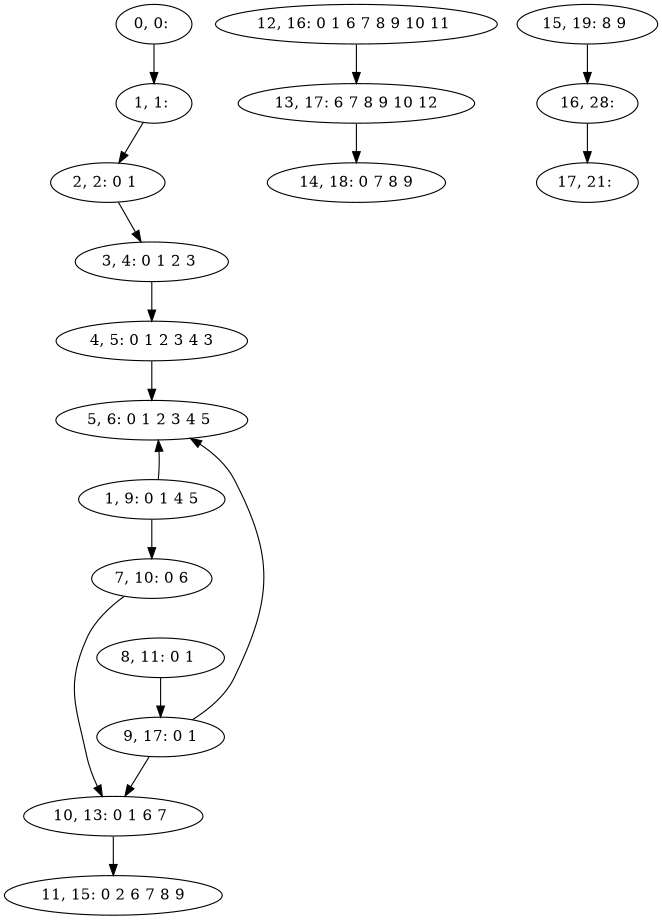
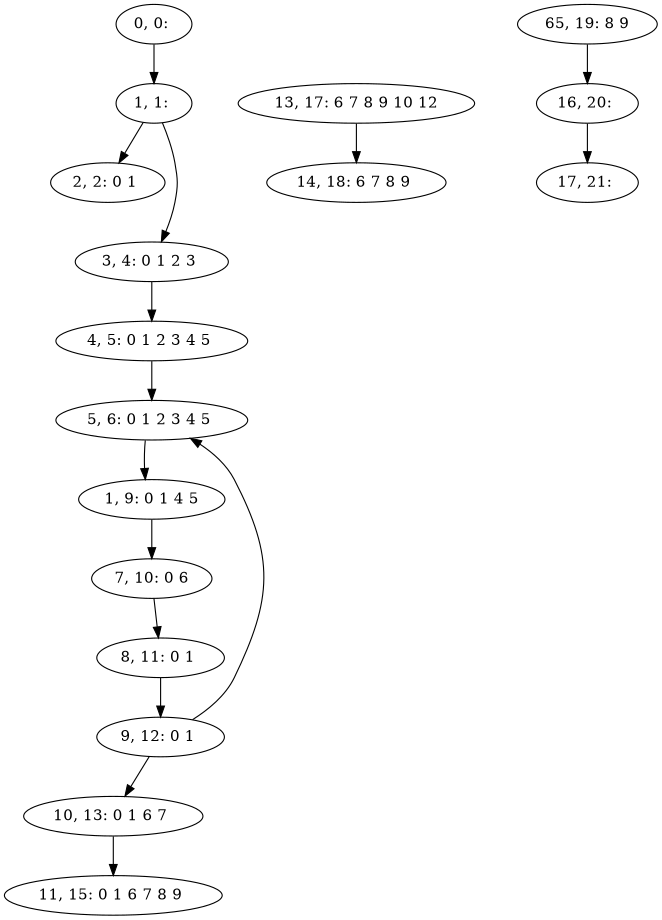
node "12, 16: 0 1 6 7 8 9 10 11": removed
node "15, 19: 8 9": label "15, 19: 8 9" -> "65, 19: 8 9"
node "16, 28:": label "16, 28:" -> "16, 20:"
node "14, 18: 0 7 8 9": label "14, 18: 0 7 8 9" -> "14, 18: 6 7 8 9"
edge "2, 2: 0 1" -> "3, 4: 0 1 2 3": now "1, 1:" -> "3, 4: 0 1 2 3"
node "4, 5: 0 1 2 3 4 3": label "4, 5: 0 1 2 3 4 3" -> "4, 5: 0 1 2 3 4 5"
edge "1, 9: 0 1 4 5" -> "5, 6: 0 1 2 3 4 5": reversed
edge "7, 10: 0 6" -> "10, 13: 0 1 6 7": now "7, 10: 0 6" -> "8, 11: 0 1"
node "9, 17: 0 1": label "9, 17: 0 1" -> "9, 12: 0 1"
node "11, 15: 0 2 6 7 8 9": label "11, 15: 0 2 6 7 8 9" -> "11, 15: 0 1 6 7 8 9"
